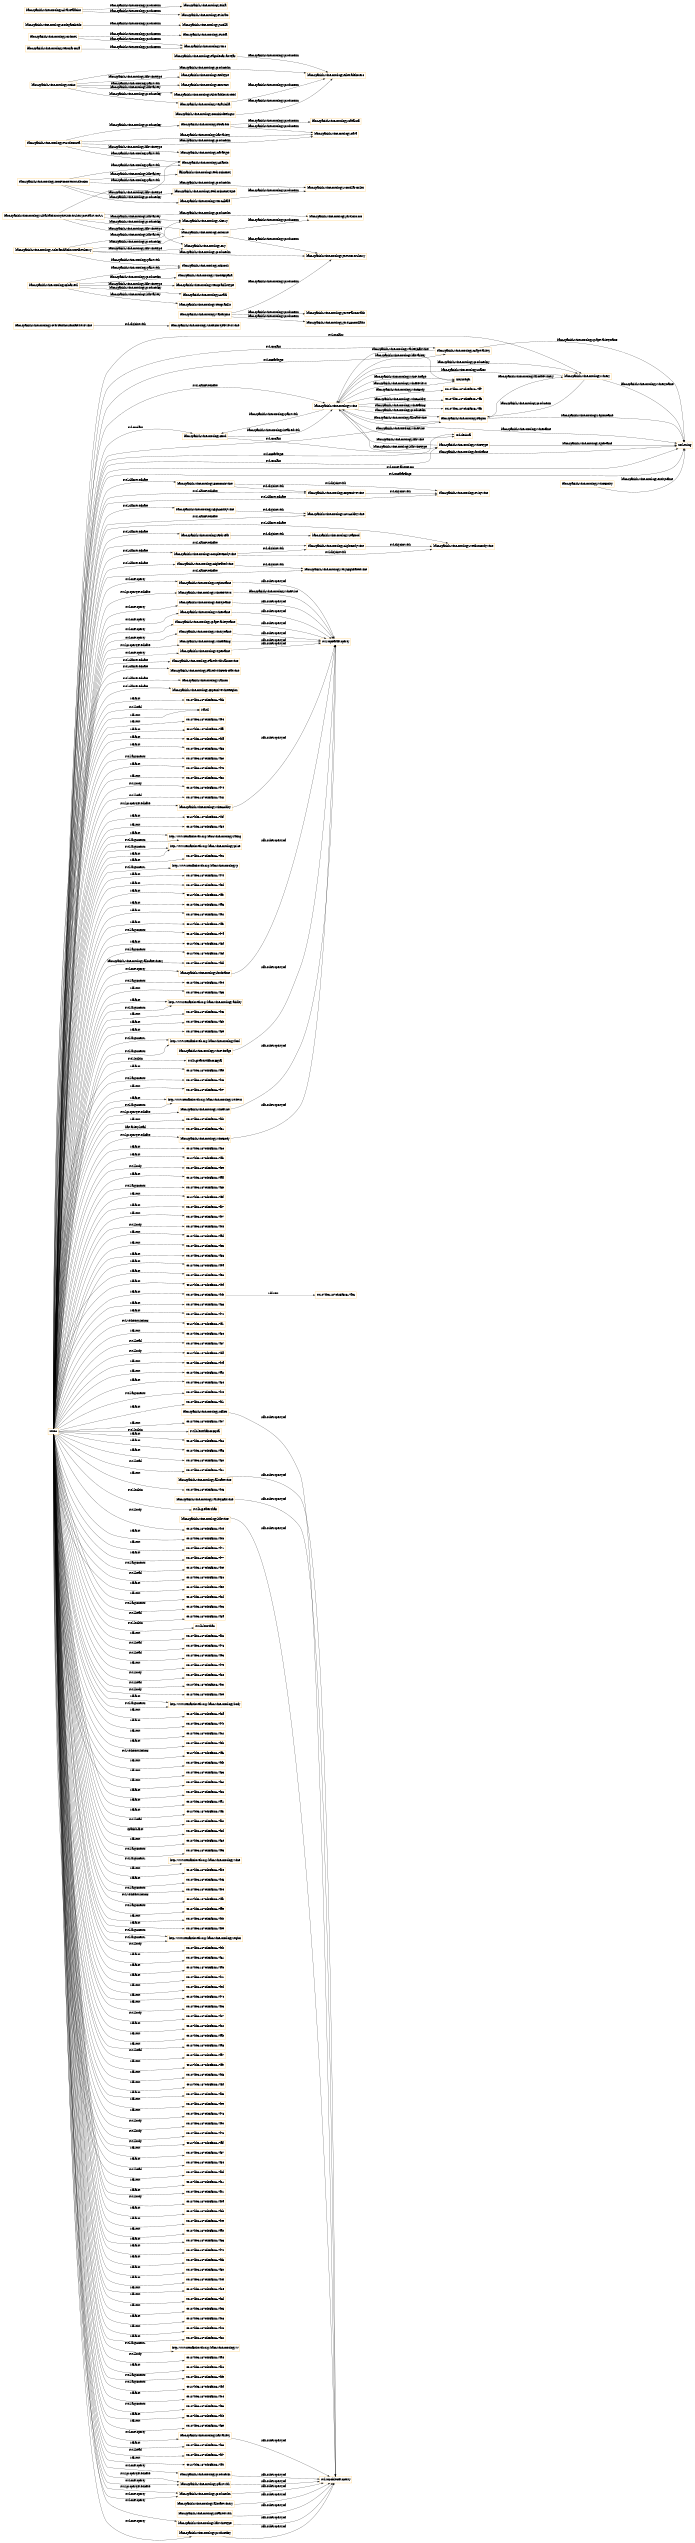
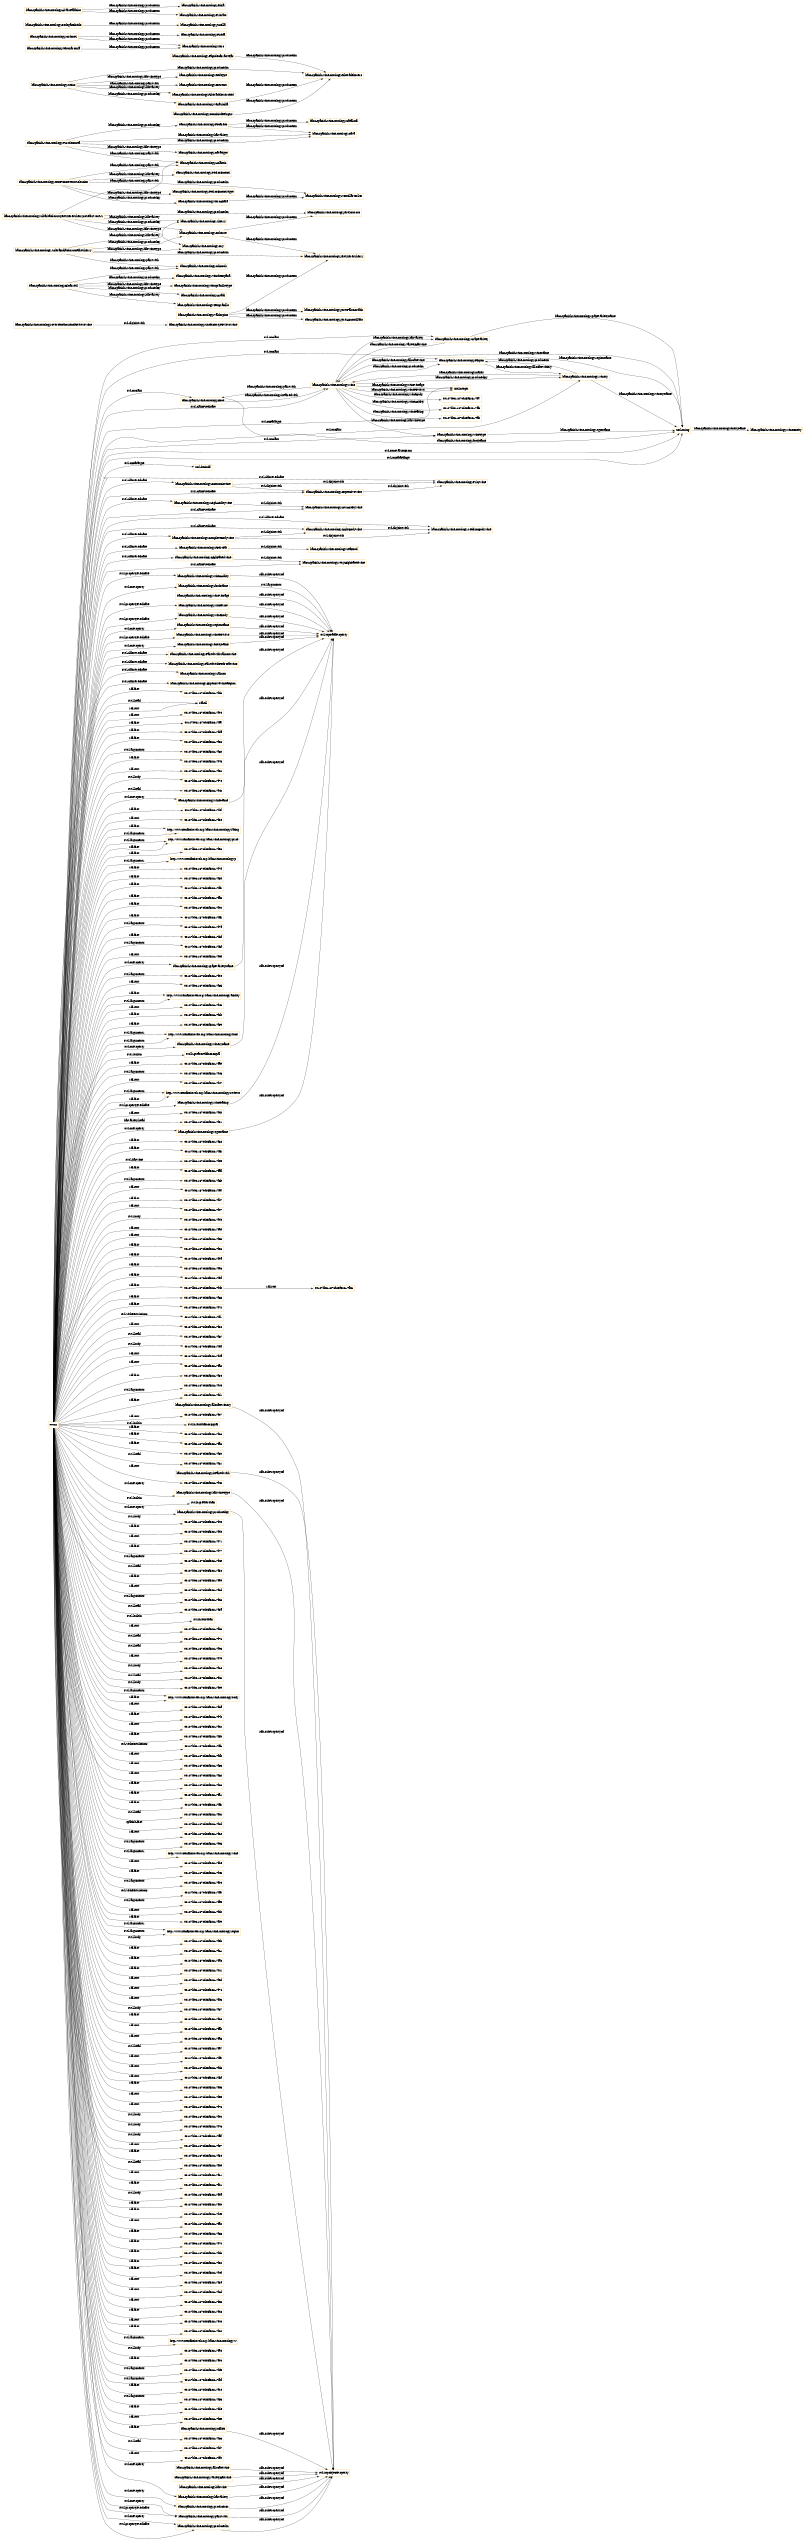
node "faf-spanish-wine-ontology:PedroXimenez": label "faf-spanish-wine-ontology:PedroXimenez" -> "baco-spanish-wine-ontology:PedroXimenez"
edge "baco-spanish-wine-ontology:Wine" -> "xsd:decimal": removed, label "baco-spanish-wine-ontology:winePrice"
edge "baco-spanish-wine-ontology:WineType" -> "baco-spanish-wine-ontology:Wine": removed, label "baco-spanish-wine-ontology:hasWine"
edge "baco-spanish-wine-ontology:WineEntity" -> "xsd:string": reversed
edge "baco-spanish-wine-ontology:wineReviews" -> "owl:topDataProperty": label "baco-spanish-wine-ontology:winePrice" -> "rdfs:subPropertyOf"
edge "baco-spanish-wine-ontology:foodName" -> "owl:topDataProperty": label "rdfs:subPropertyOf" -> "swrl:arguments"
edge "NULL" -> "40127bb3:187cd25f528:-7fdd": label "baco-spanish-wine-ontology:allocateWinery" -> "rdf:rest"
edge "NULL" -> "40127bb3:187cd25f528:-7f59": label "swrl:body" -> "swrl:hasWine"
